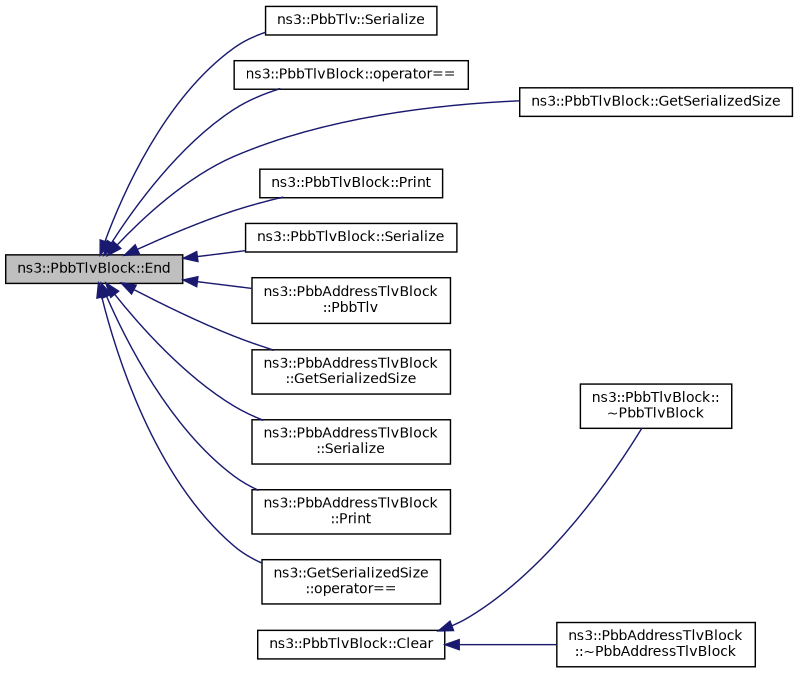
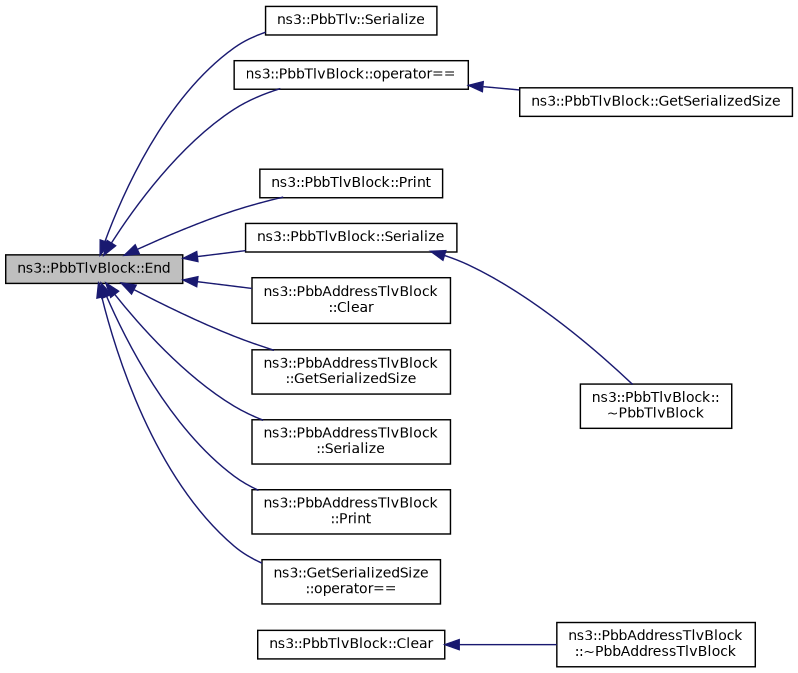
edge "ns3::PbbTlvBlock::GetSerializedSize" -> "ns3::PbbTlvBlock::End": now "ns3::PbbTlvBlock::GetSerializedSize" -> "ns3::PbbTlvBlock::operator=="
node "ns3::PbbAddressTlvBlock ::PbbTlv": label "ns3::PbbAddressTlvBlock ::PbbTlv" -> "ns3::PbbAddressTlvBlock ::Clear"
edge "ns3::PbbTlvBlock:: ~PbbTlvBlock" -> "ns3::PbbTlvBlock::Clear": now "ns3::PbbTlvBlock:: ~PbbTlvBlock" -> "ns3::PbbTlvBlock::Serialize"
